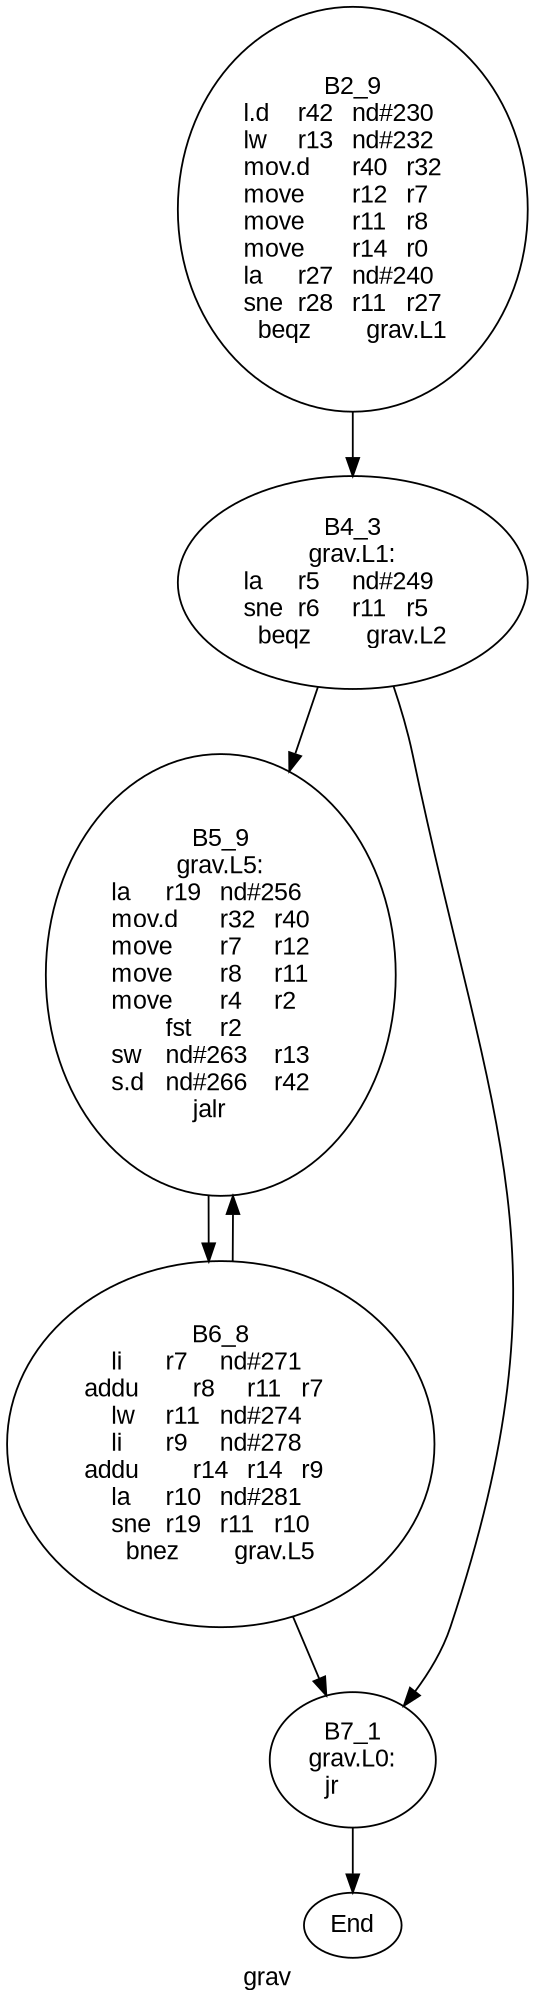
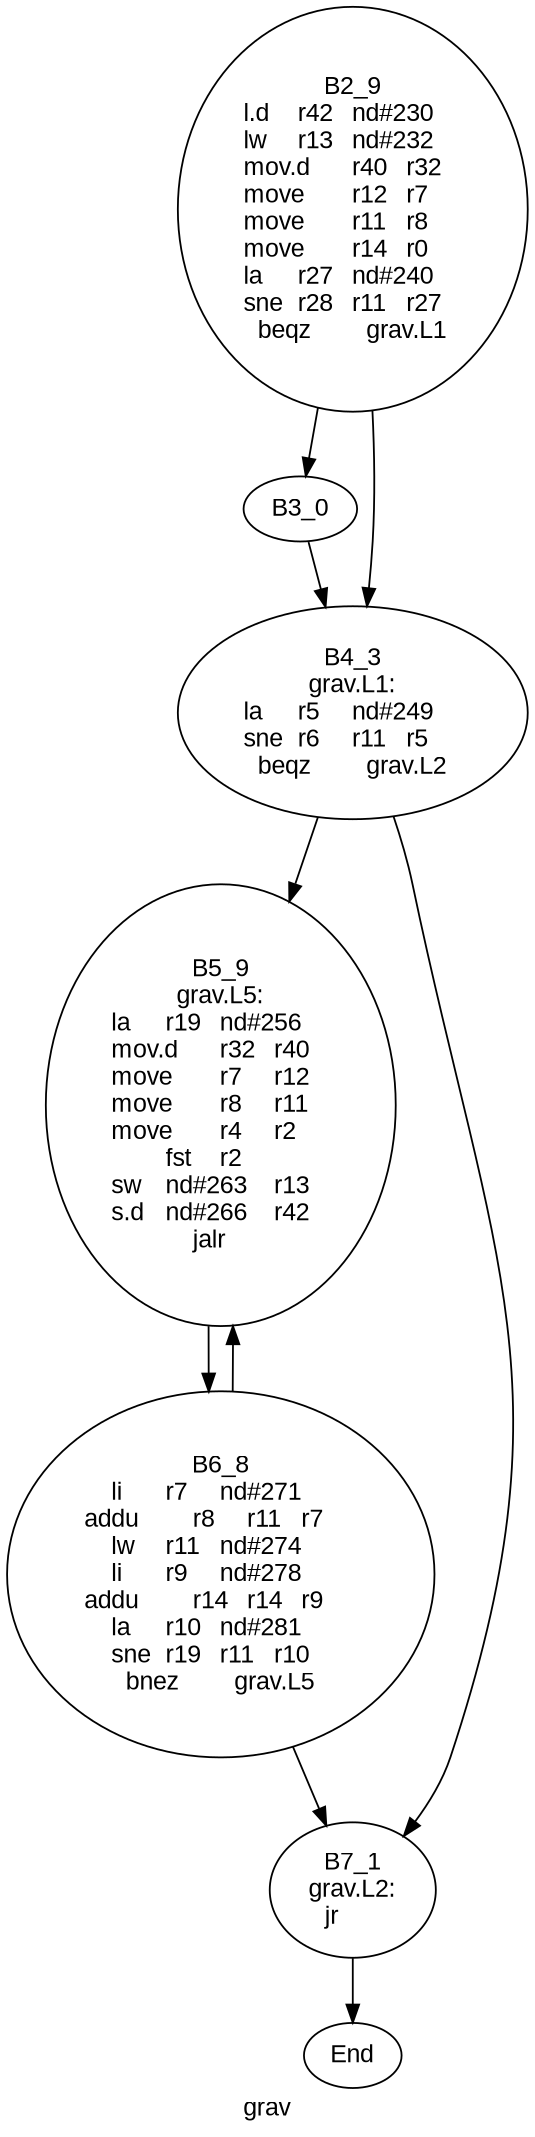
node "B3_0": added
node "B7_1 grav.L0: jr": label "B7_1 grav.L0: jr" -> "B7_1 grav.L2: jr"
